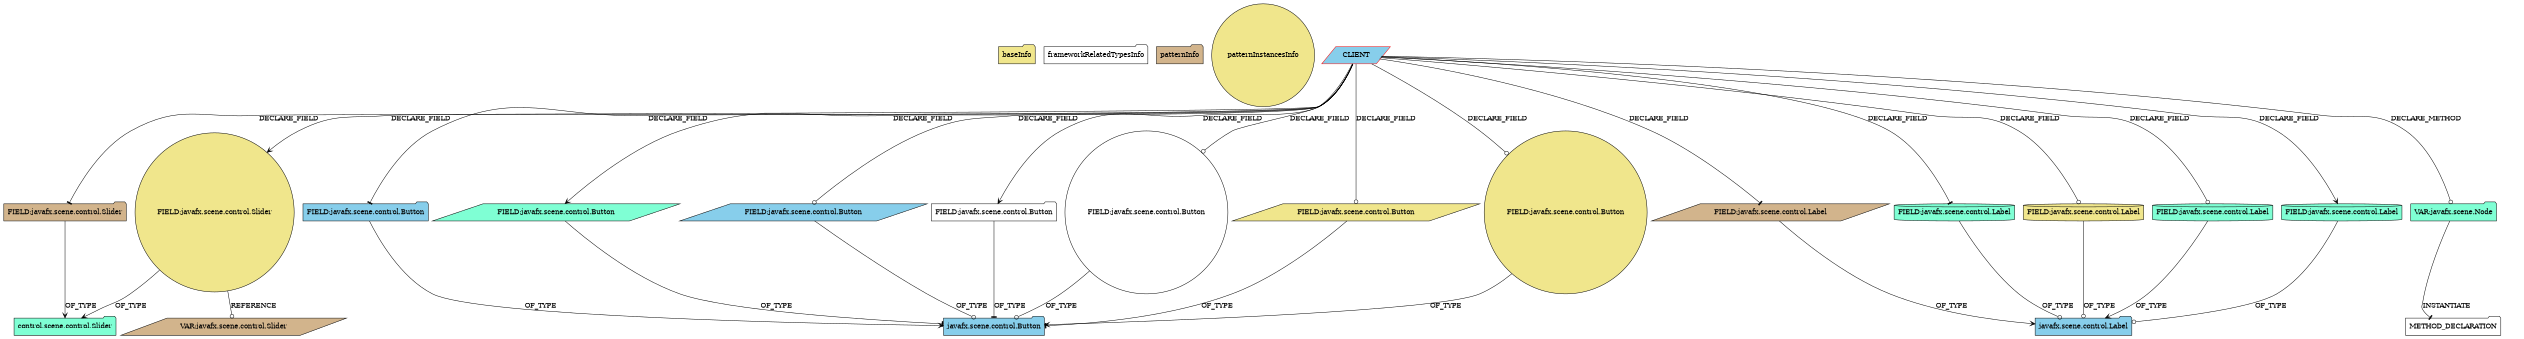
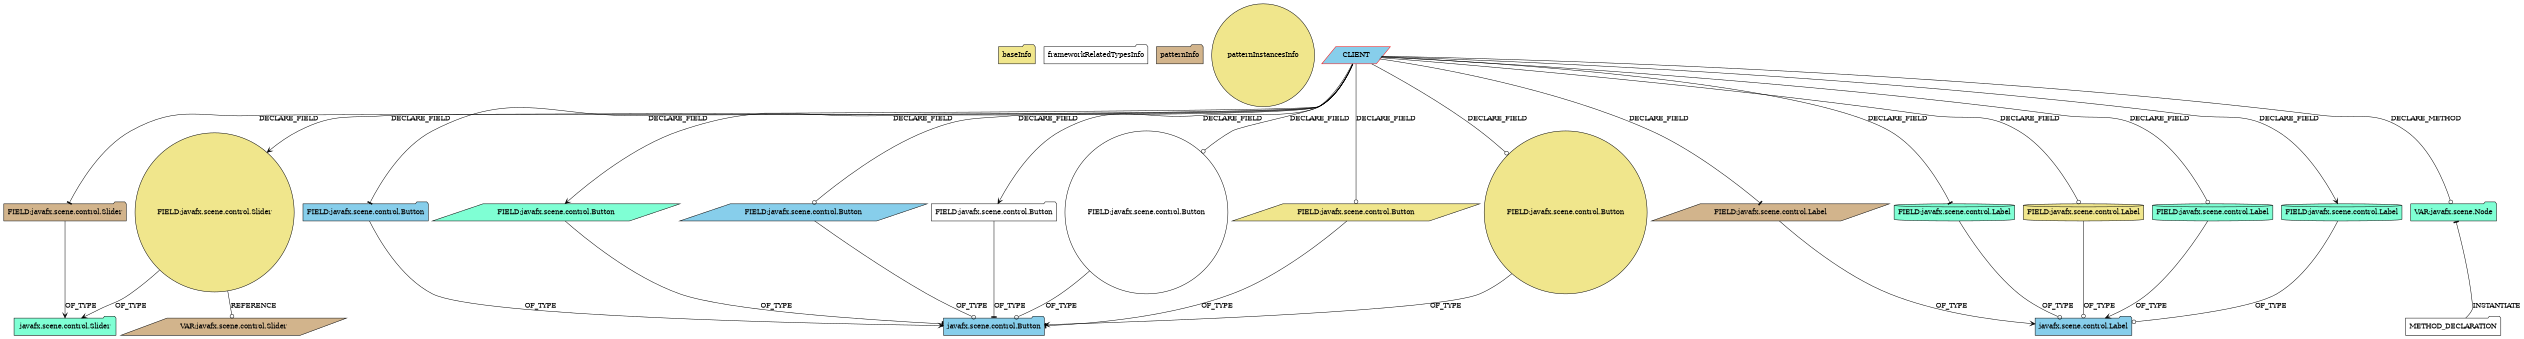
edge "VAR:javafx.scene.Node" -> "METHOD_DECLARATION": reversed
node "control.scene.control.Slider": label "control.scene.control.Slider" -> "javafx.scene.control.Slider"
